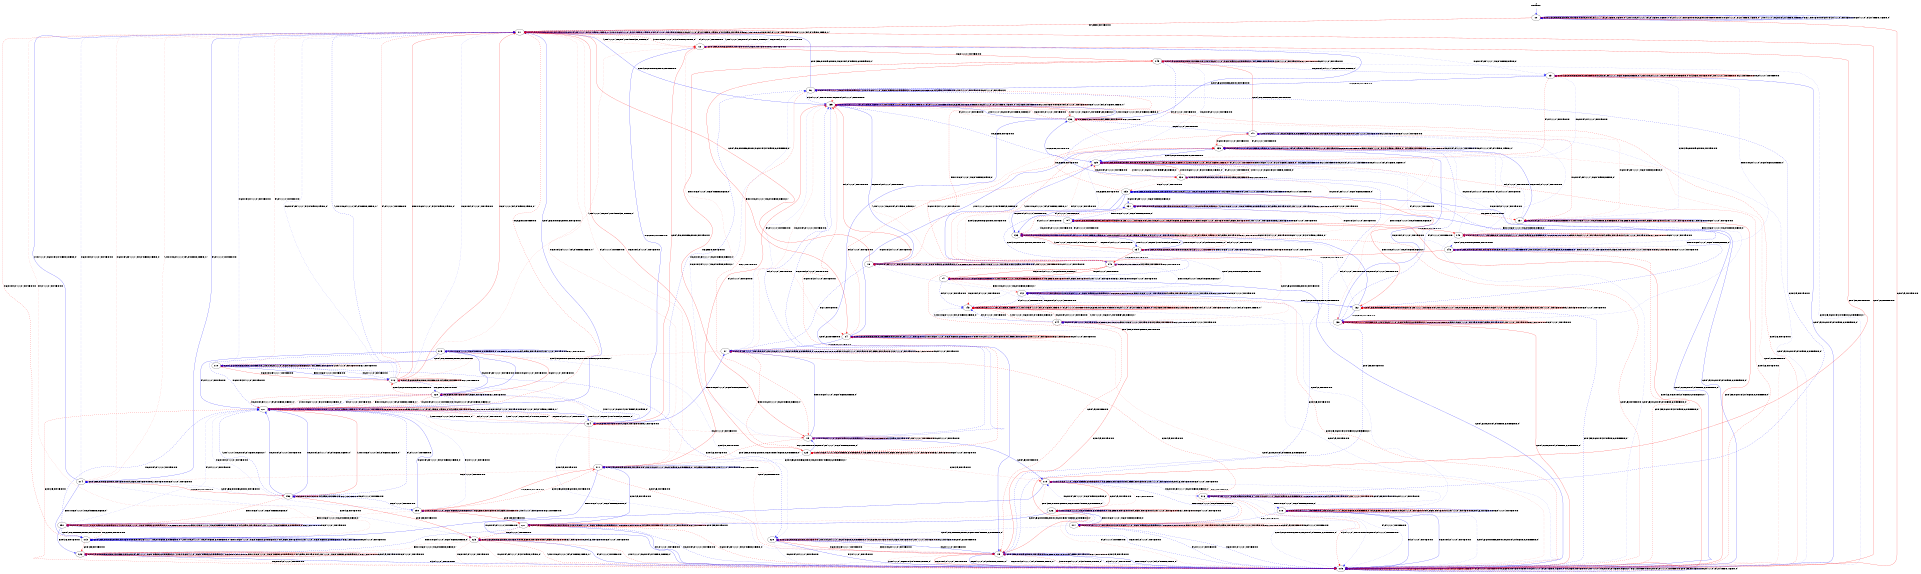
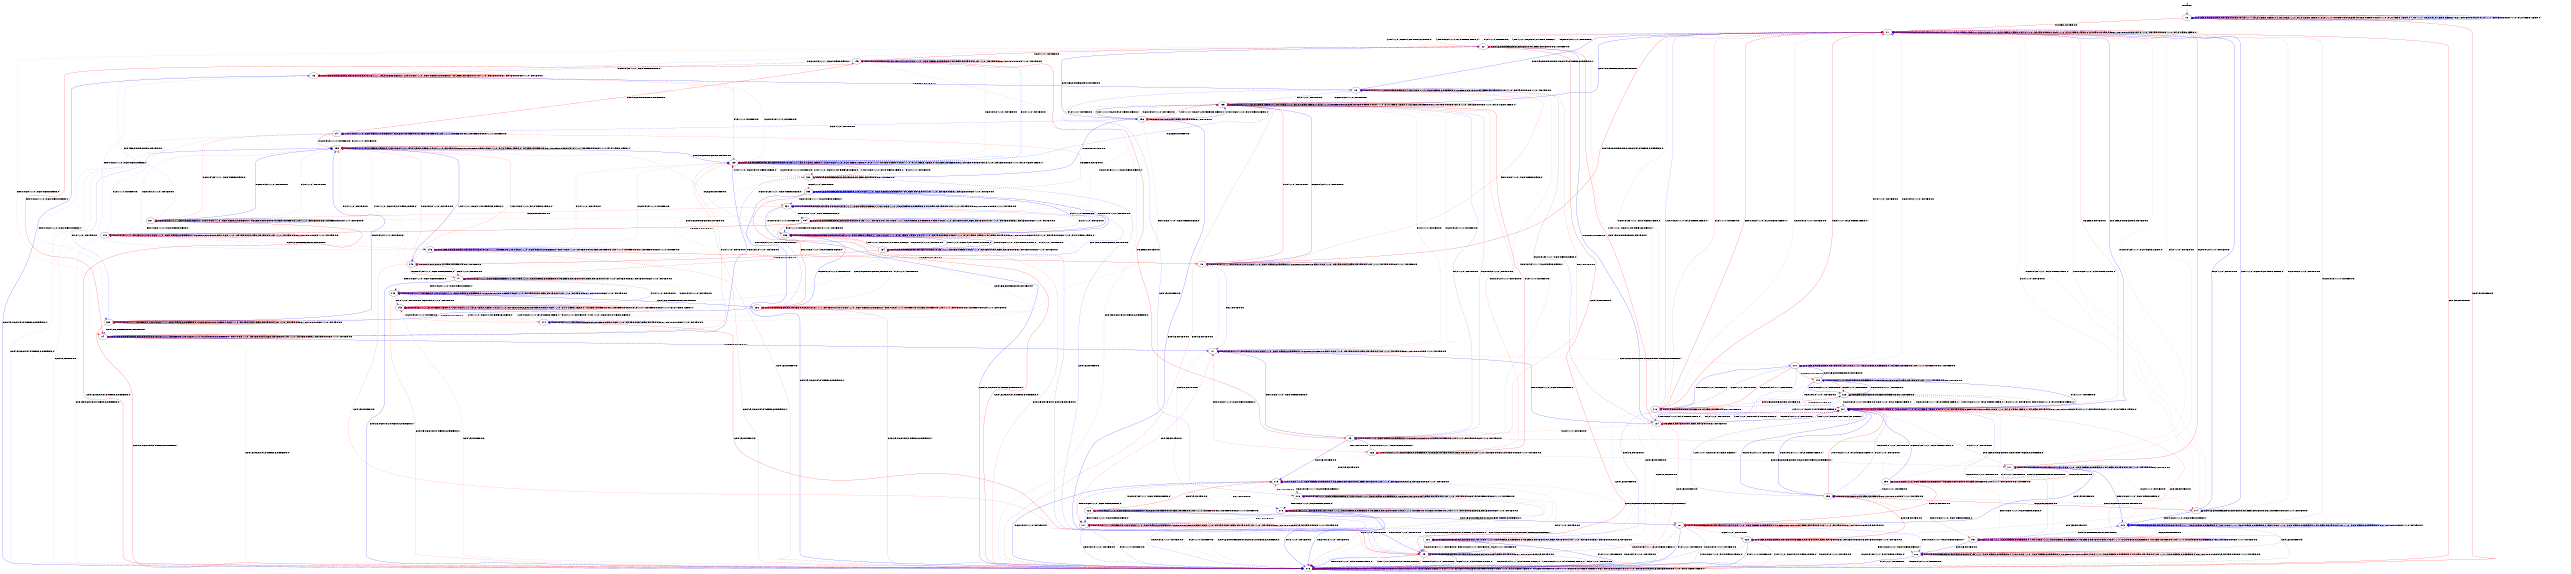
edge "s10" -> "s79": added, label "ACCEPT/TIMEOUT"
edge "s52" -> "s50": reversed
